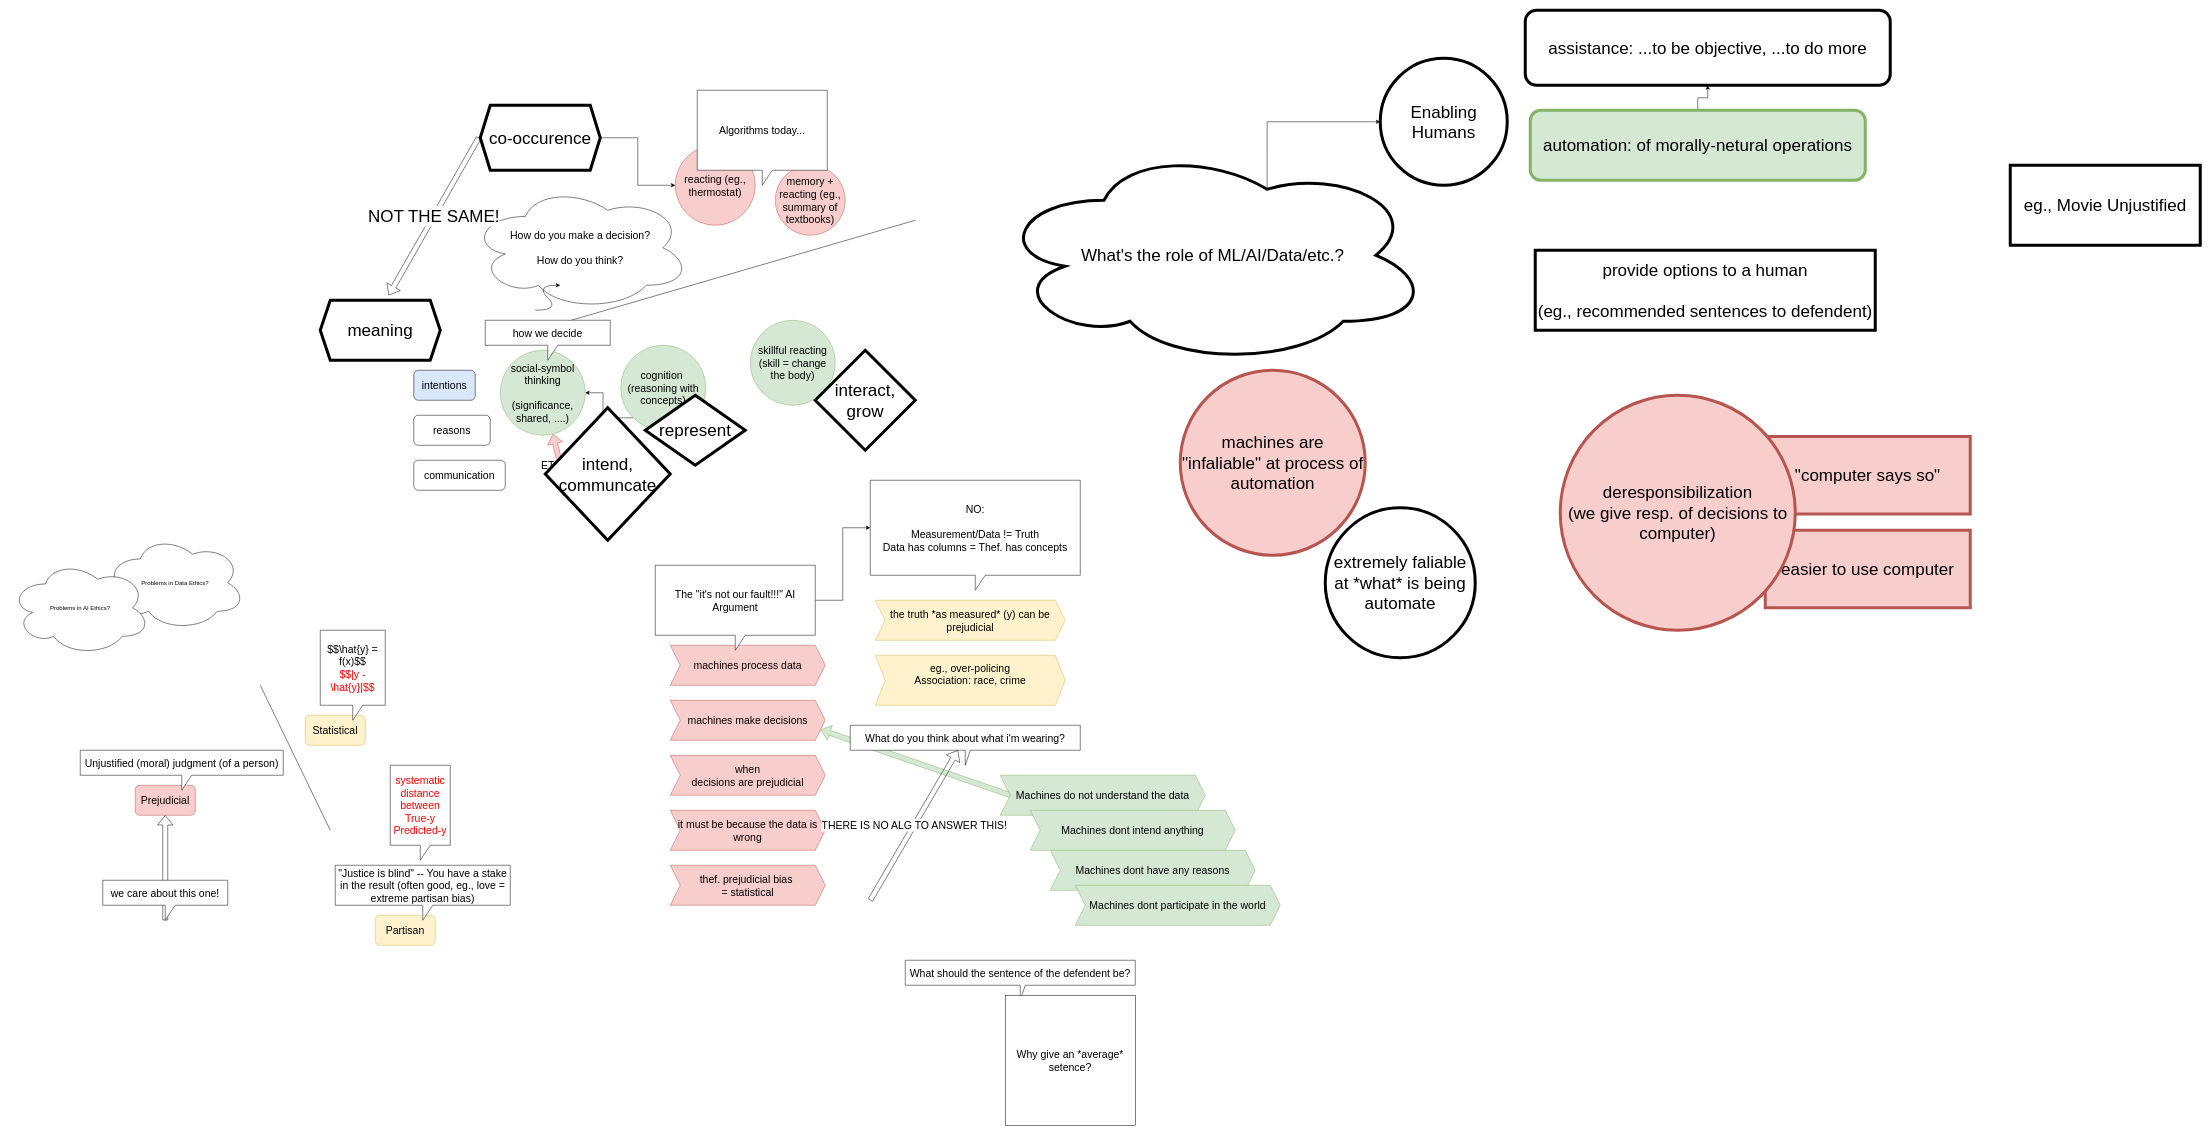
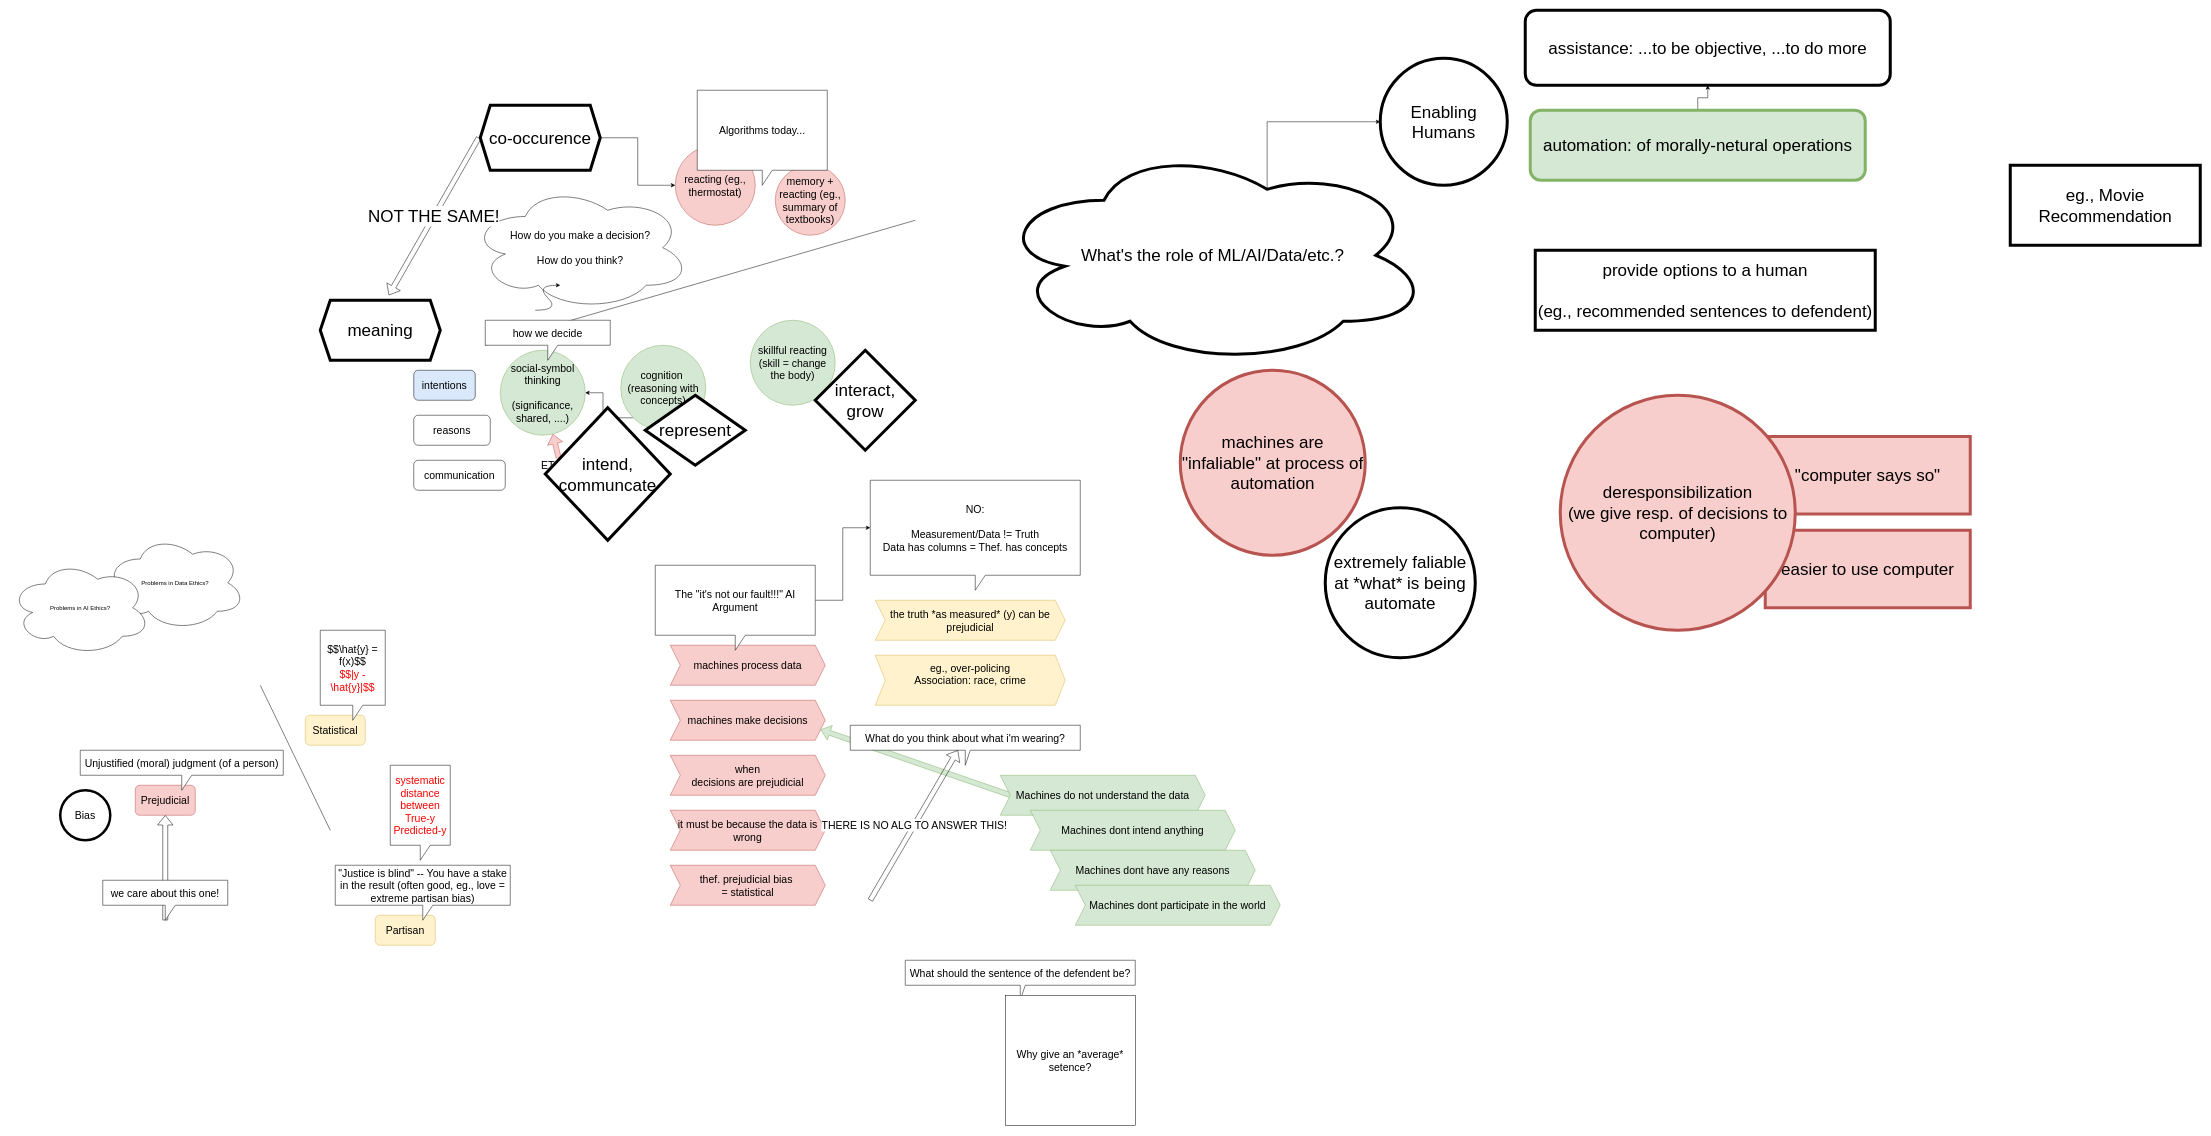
node "eg., Movie Unjustified": label "eg., Movie Unjustified" -> "eg., Movie Recommendation"
node "Bias": added
